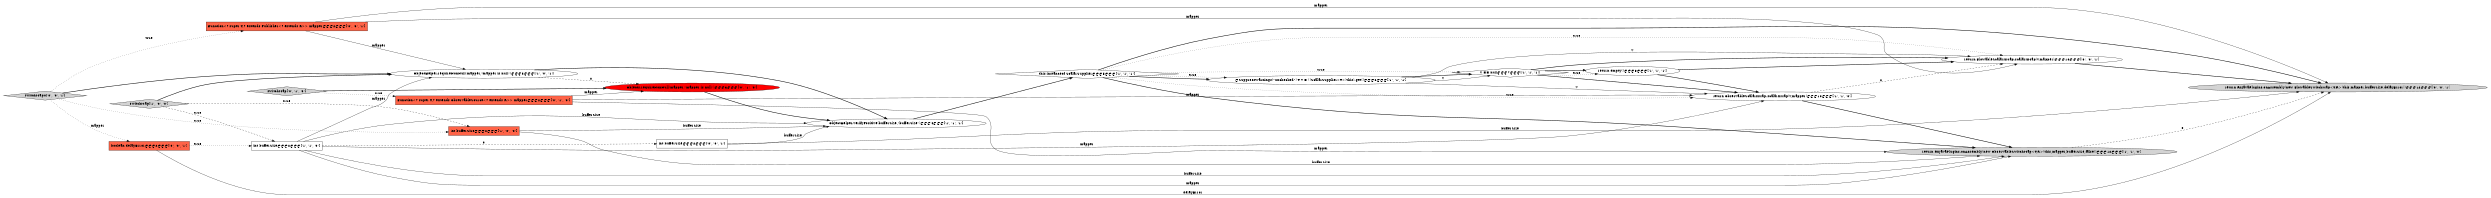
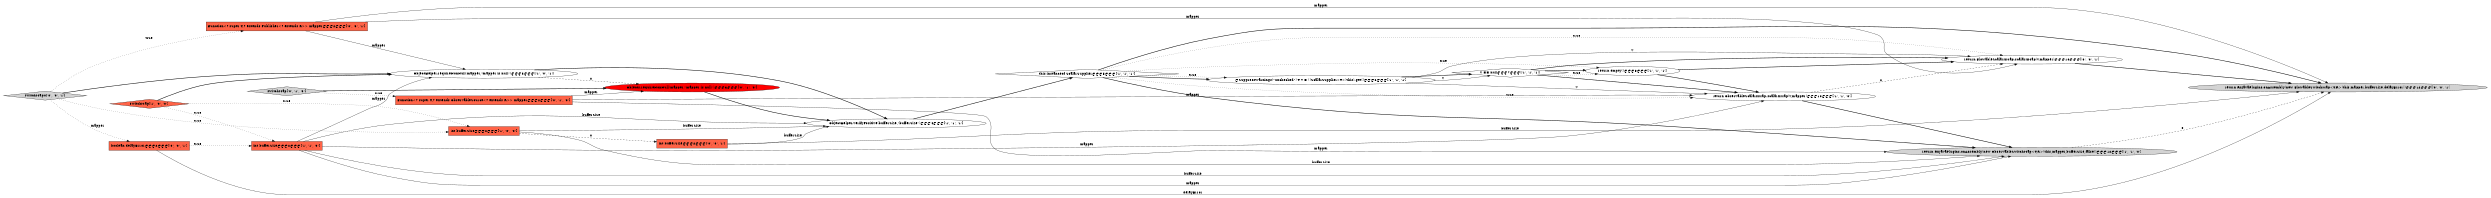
edge "this instanceof ScalarSupplier@@@5@@@['1', '1', '1']" -> "v == null@@@7@@@['1', '1', '1']": now "this instanceof ScalarSupplier@@@5@@@['1', '1', '1']" -> "return empty()@@@8@@@['1', '1', '1']"
node "switchMap['1', '0', '0']": fillcolor lightgray -> tomato
edge "switchMap['1', '0', '0']" -> "int bufferSize@@@2@@@['1', '0', '0']": style dashed -> dotted
edge "switchMap['1', '0', '0']" -> "int bufferSize@@@2@@@['1', '1', '0']": style dashed -> dotted
node "int bufferSize@@@2@@@['0', '0', '1']": fillcolor white -> tomato
edge "int bufferSize@@@2@@@['1', '1', '0']" -> "int bufferSize@@@2@@@['0', '0', '1']": now "int bufferSize@@@2@@@['1', '0', '0']" -> "int bufferSize@@@2@@@['0', '0', '1']"
node "int bufferSize@@@2@@@['1', '1', '0']": fillcolor white -> tomato
